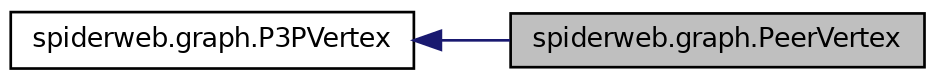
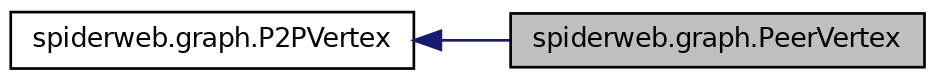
node "spiderweb.graph.P3PVertex": label "spiderweb.graph.P3PVertex" -> "spiderweb.graph.P2PVertex"
